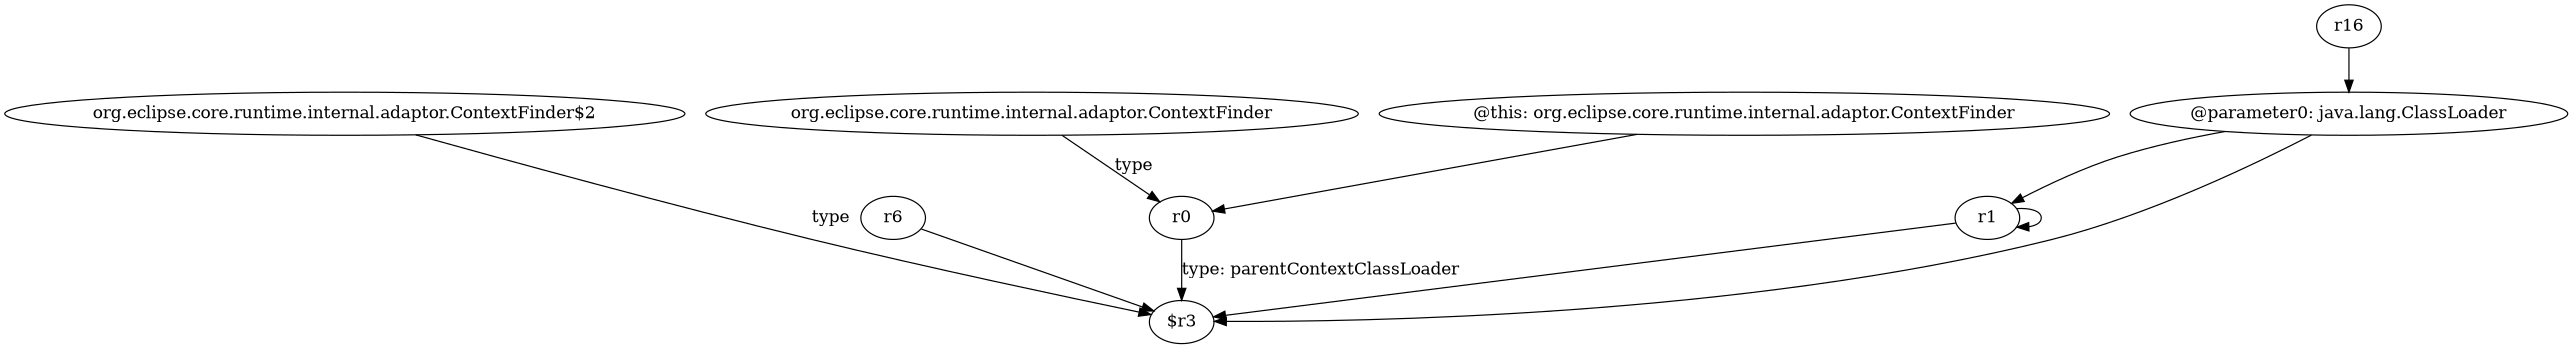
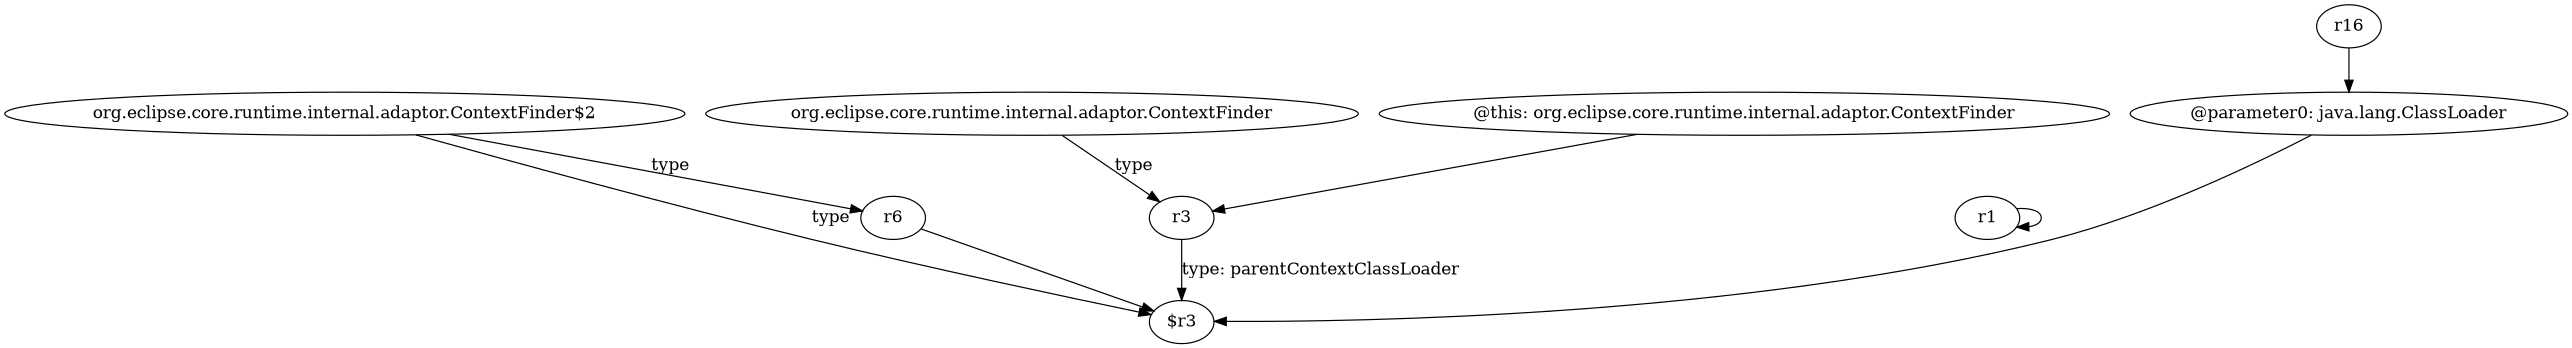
edge "@parameter0: java.lang.ClassLoader" -> "r1": removed
edge "org.eclipse.core.runtime.internal.adaptor.ContextFinder$2" -> "r6": added, label "type"
node "r0": label "r0" -> "r3"
edge "r1" -> "$r3": removed
